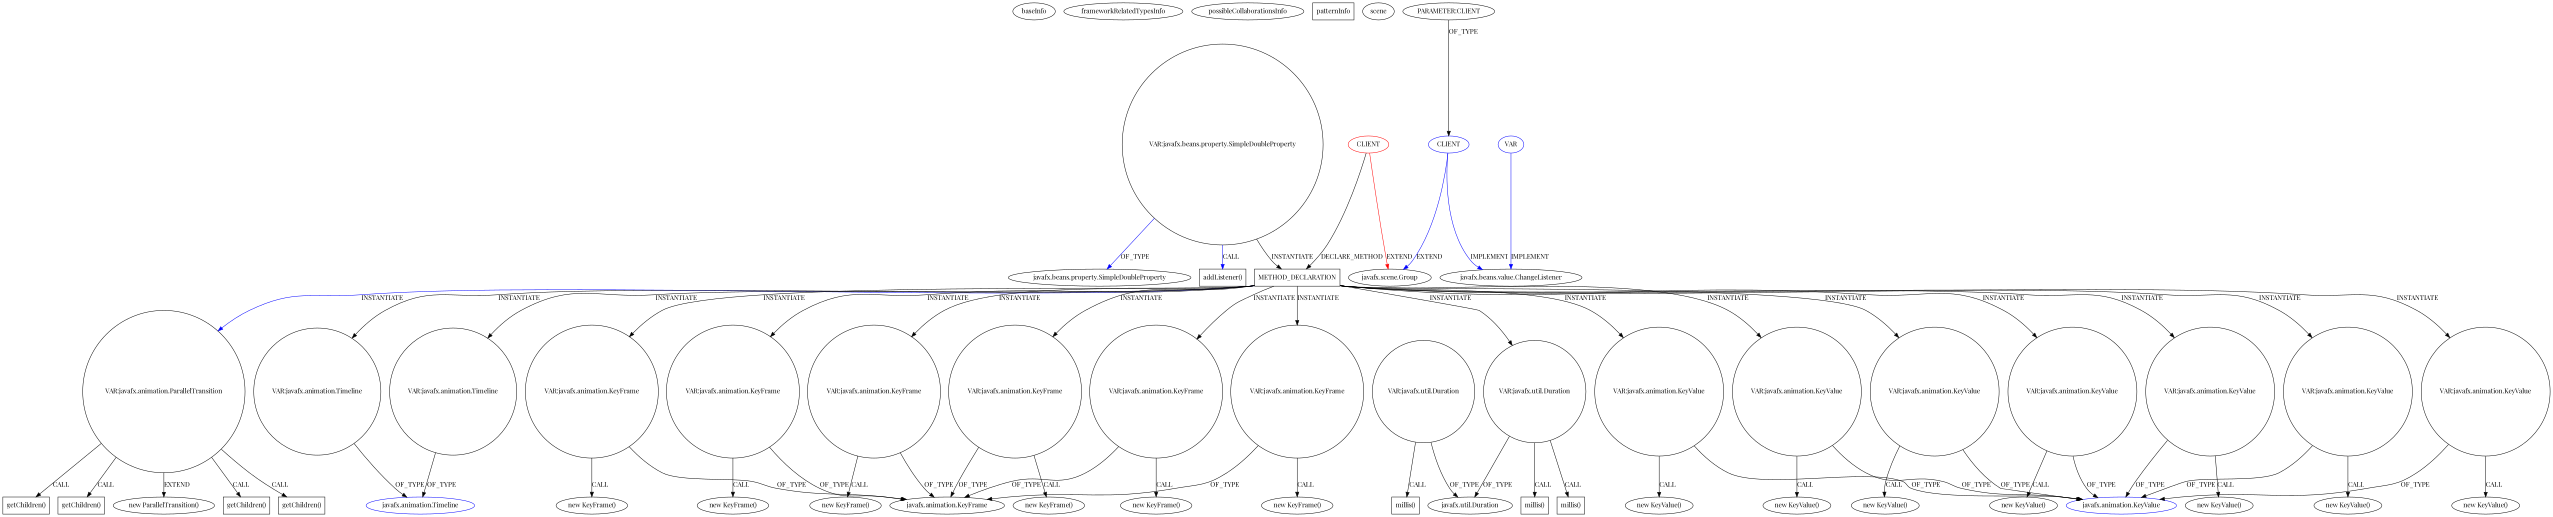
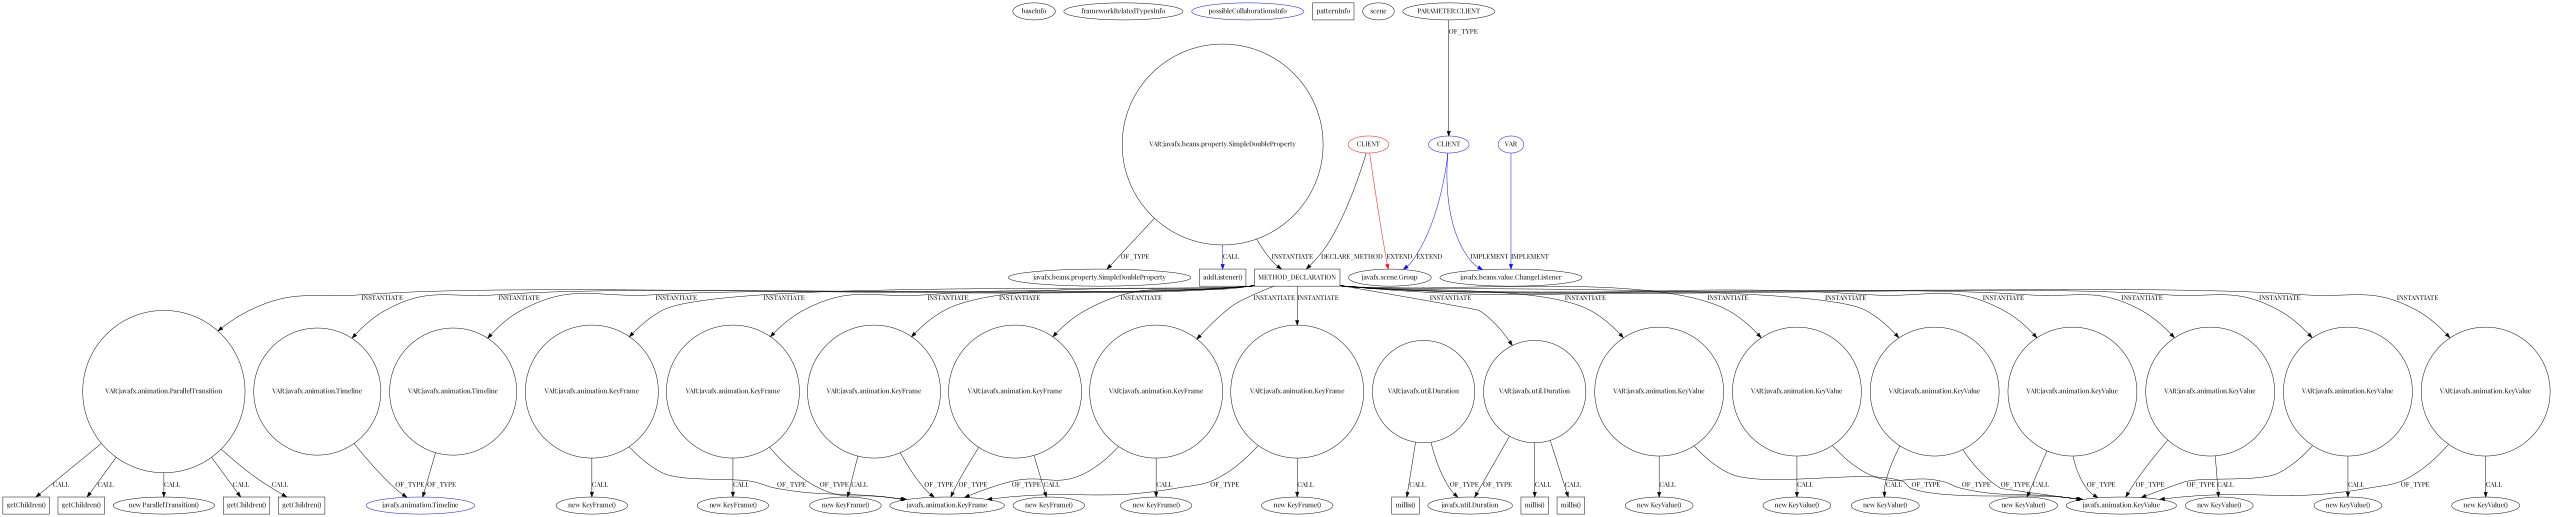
node "possibleCollaborationsInfo": color black -> blue
edge "VAR:javafx.beans.property.SimpleDoubleProperty" -> "javafx.beans.property.SimpleDoubleProperty": color blue -> black
edge "METHOD_DECLARATION" -> "VAR:javafx.animation.ParallelTransition": color blue -> black
edge "VAR:javafx.animation.ParallelTransition" -> "new ParallelTransition()": label "EXTEND" -> "CALL"
node "javafx.animation.KeyValue": color blue -> black
